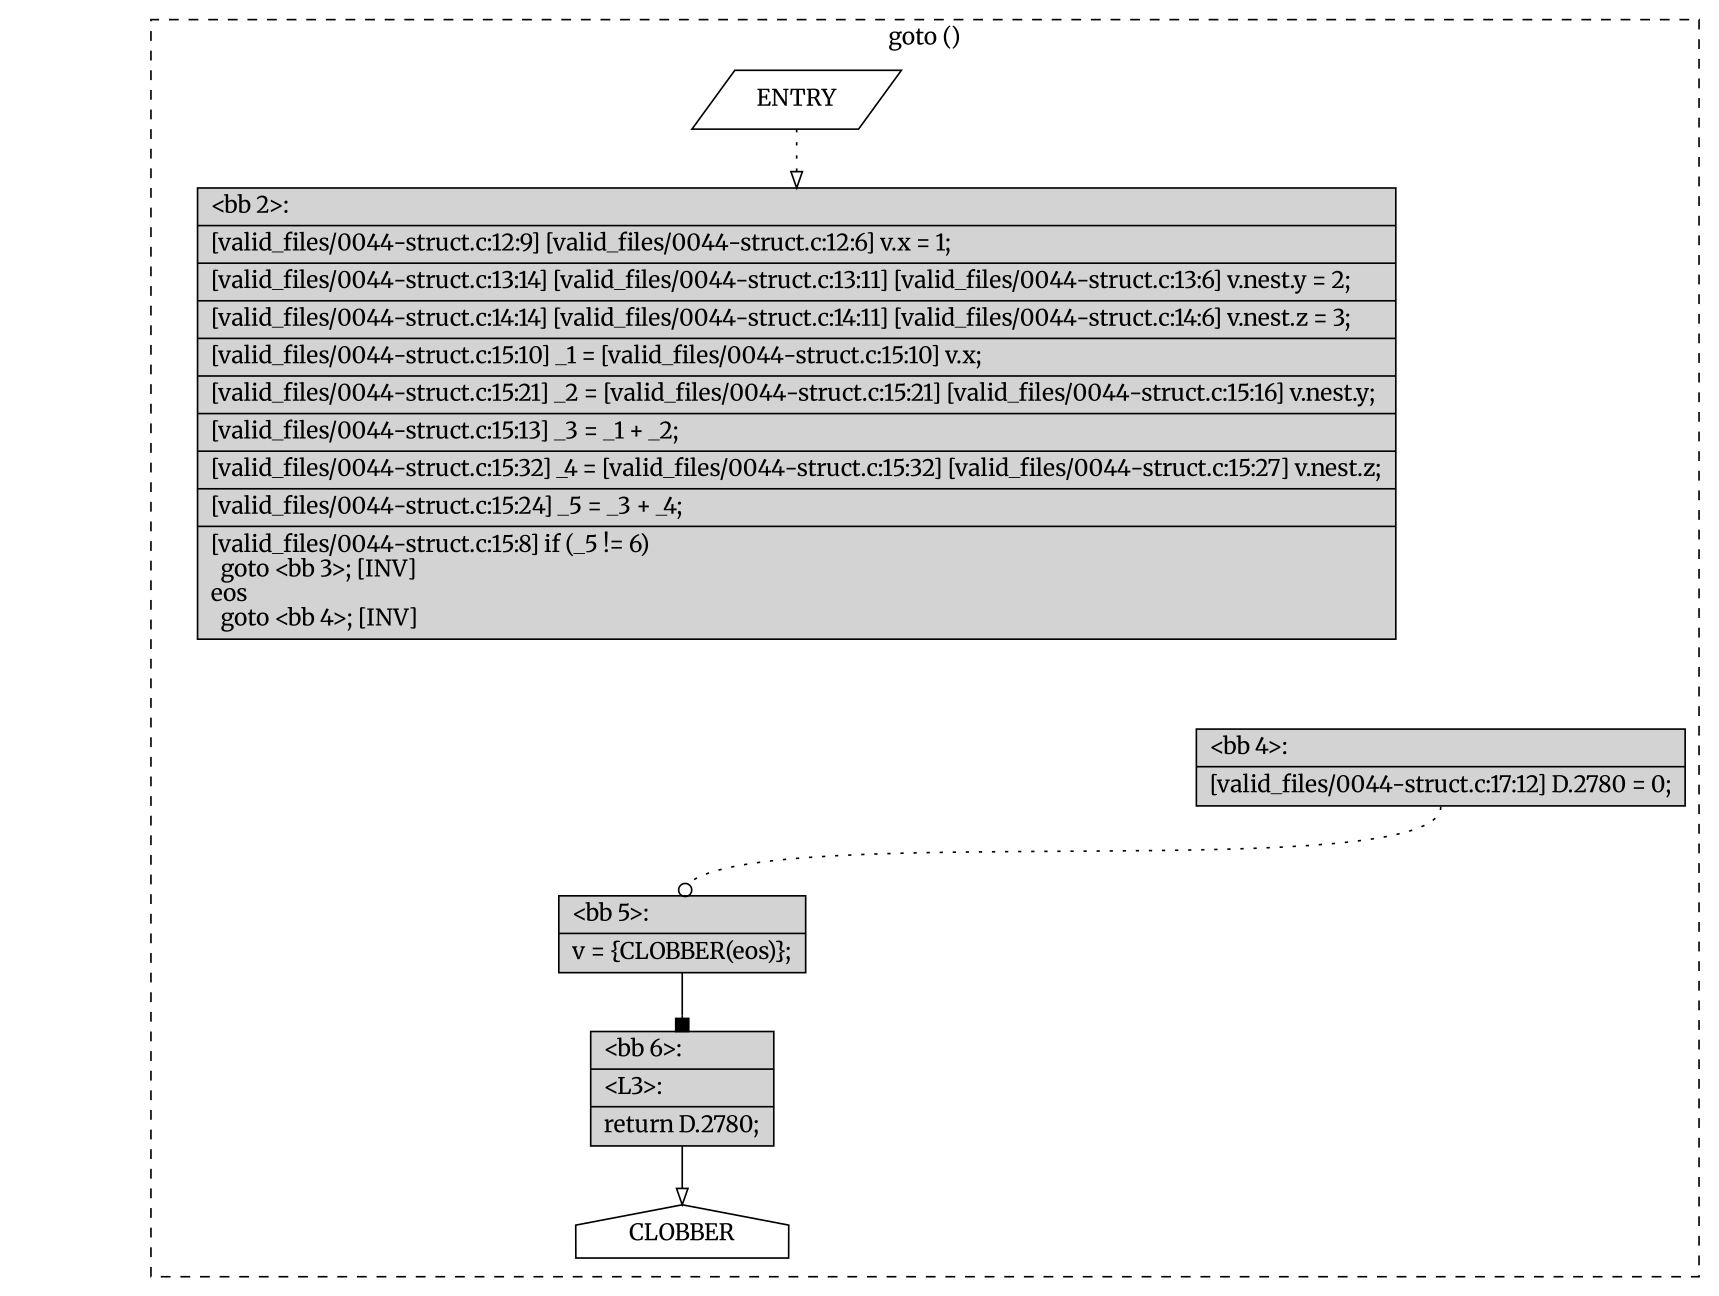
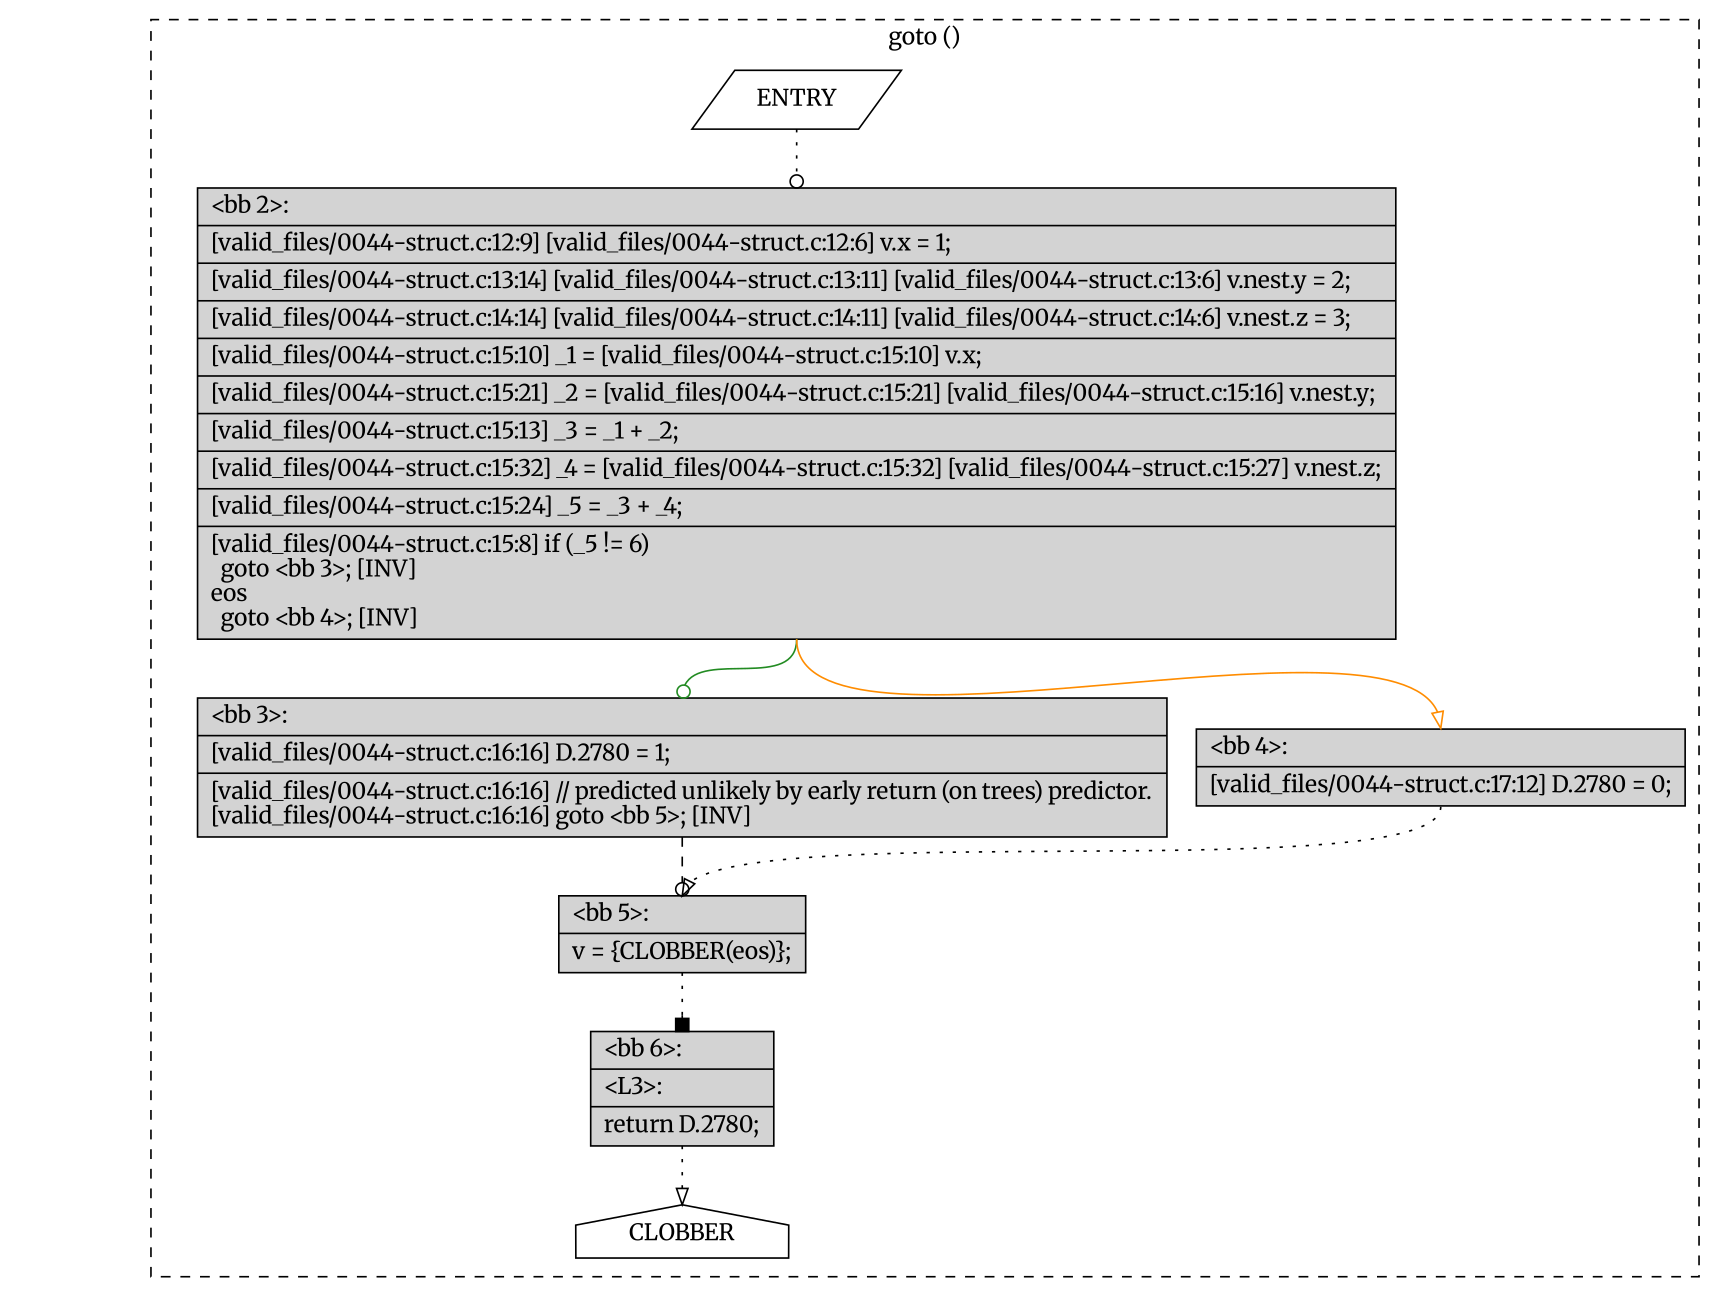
edge "ENTRY" -> "<bb 2>:": arrowhead onormal -> odot
edge "<bb 2>:" -> "<bb 4>:": added
node "<bb 3>:": added
edge "<bb 4>:" -> "<bb 5>:": arrowhead odot -> onormal
edge "<bb 5>:" -> "<bb 6>:": style solid -> dotted
edge "<bb 6>:" -> "CLOBBER": style solid -> dotted
